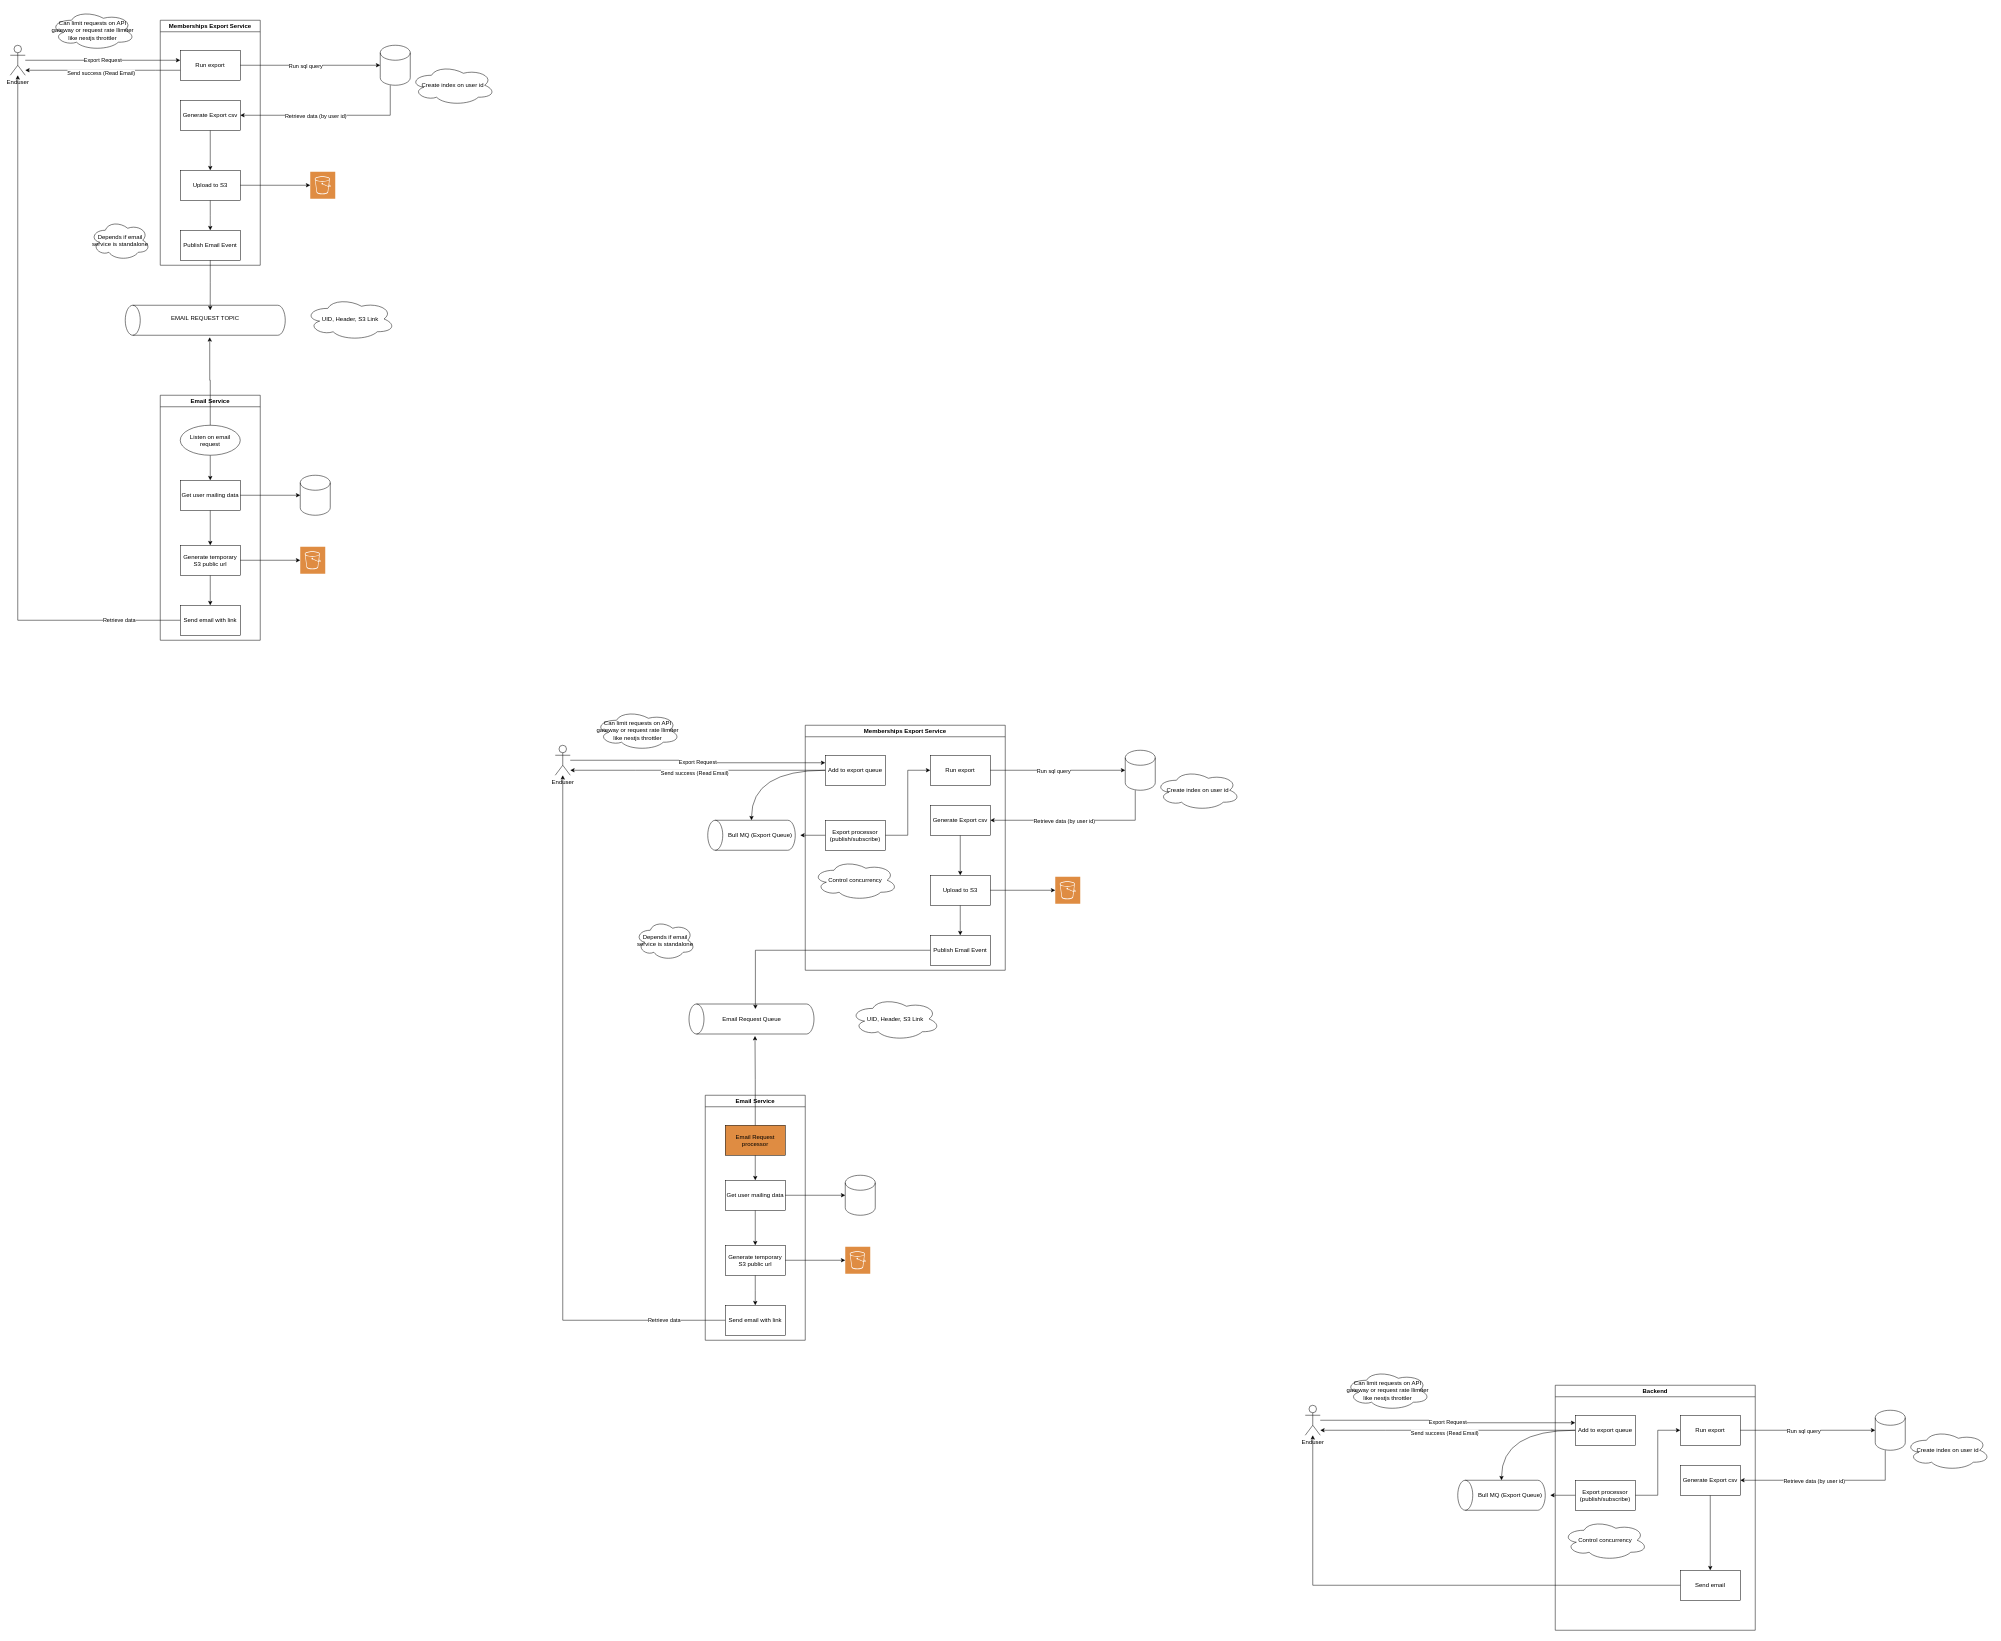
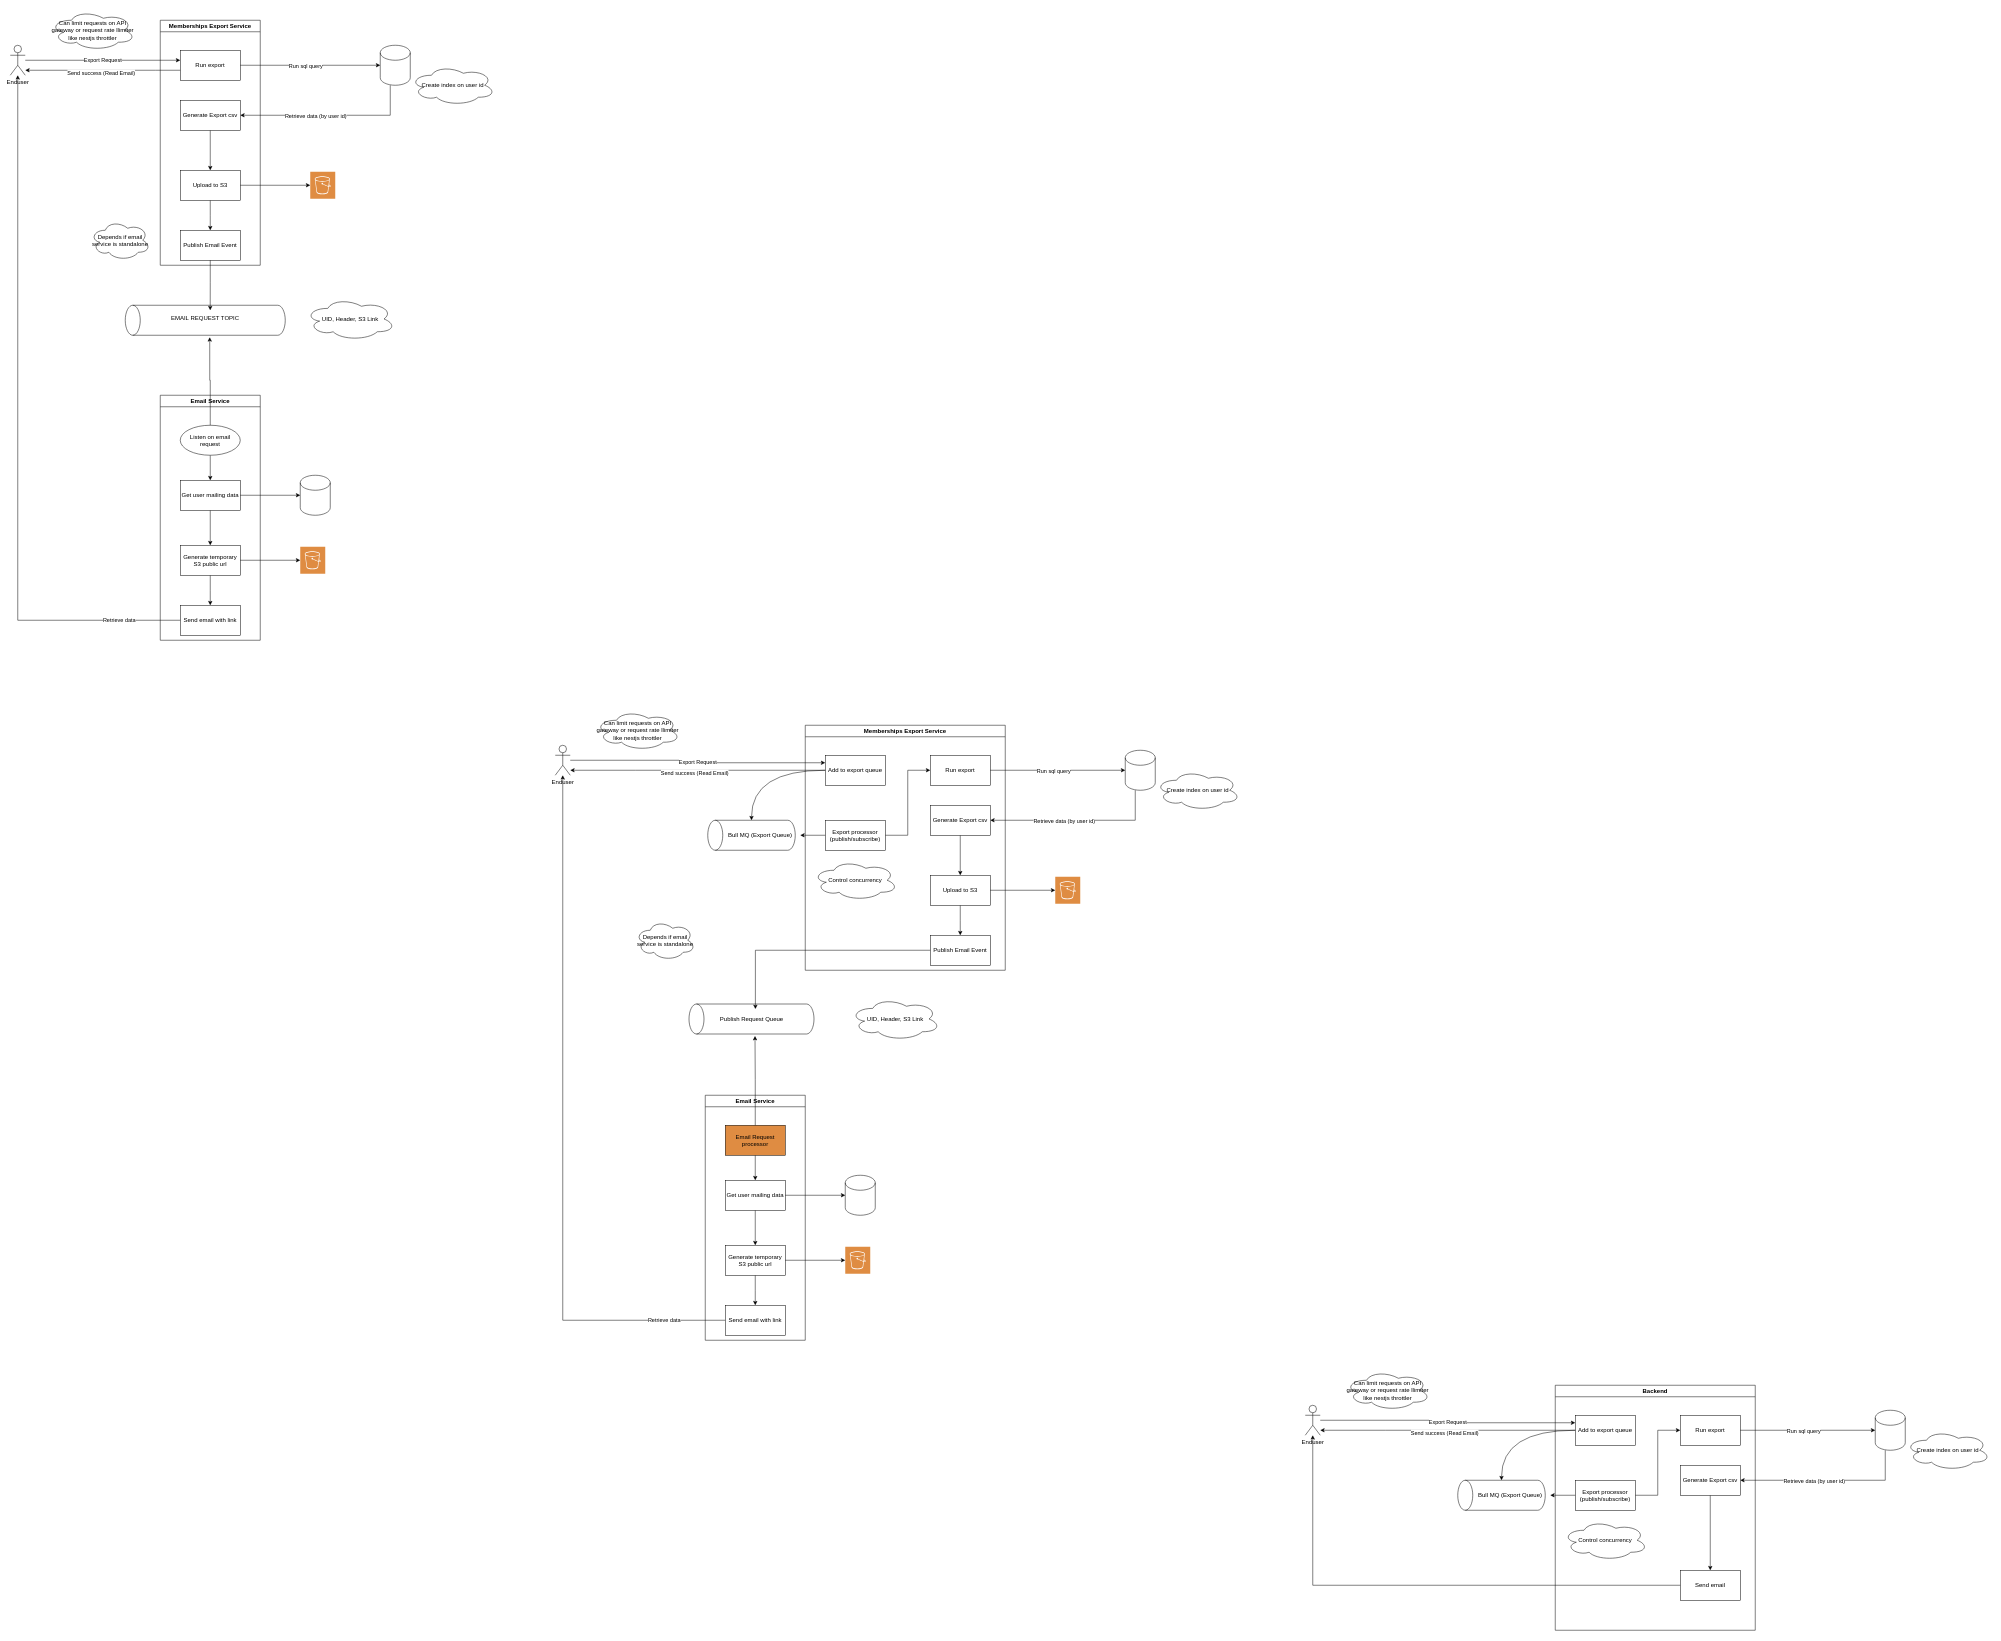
node "Email Request Queue": label "Email Request Queue" -> "Publish Request Queue"
